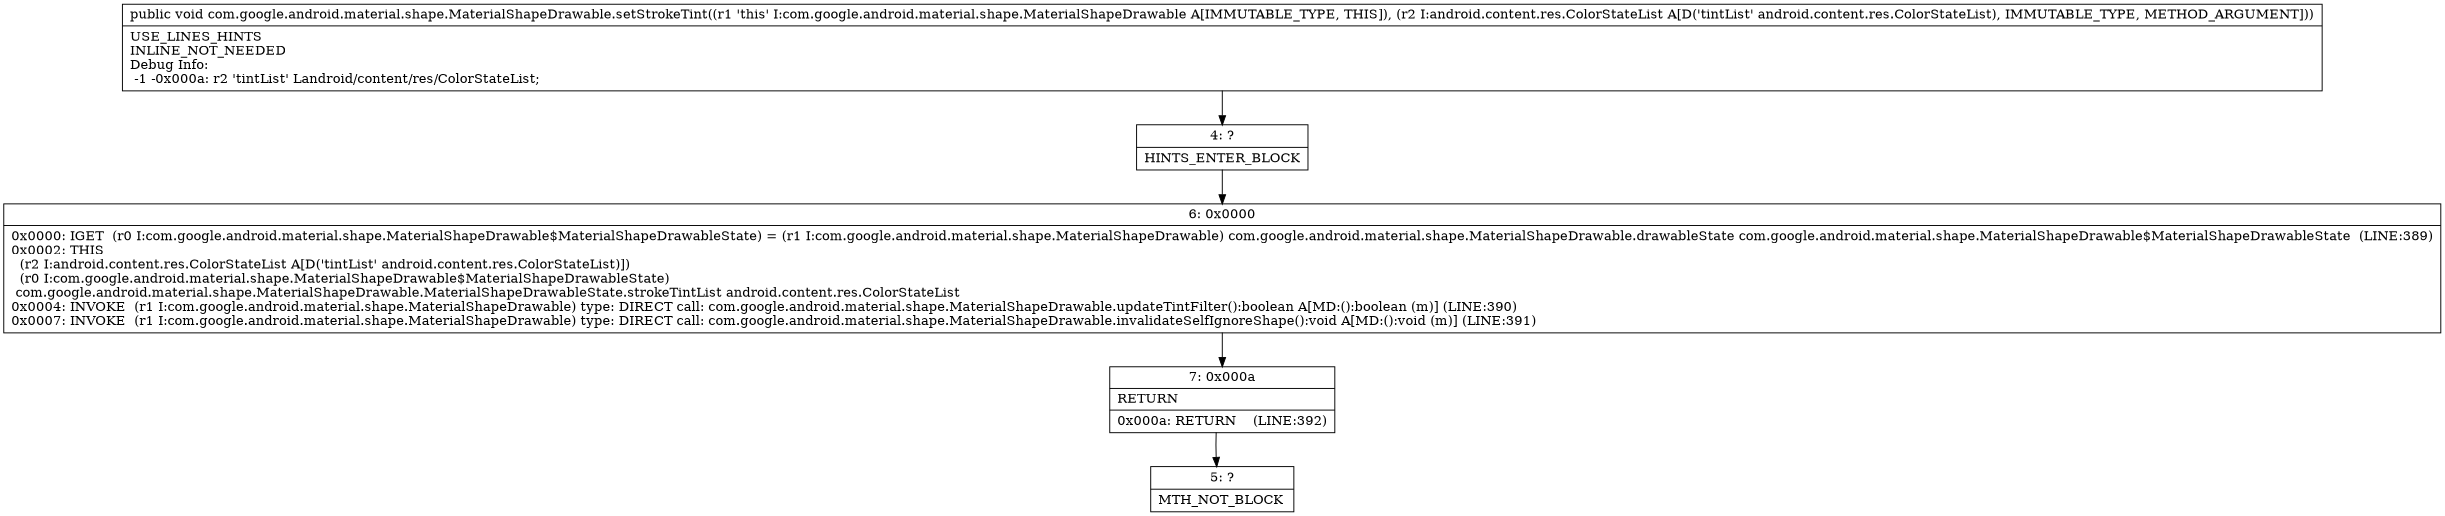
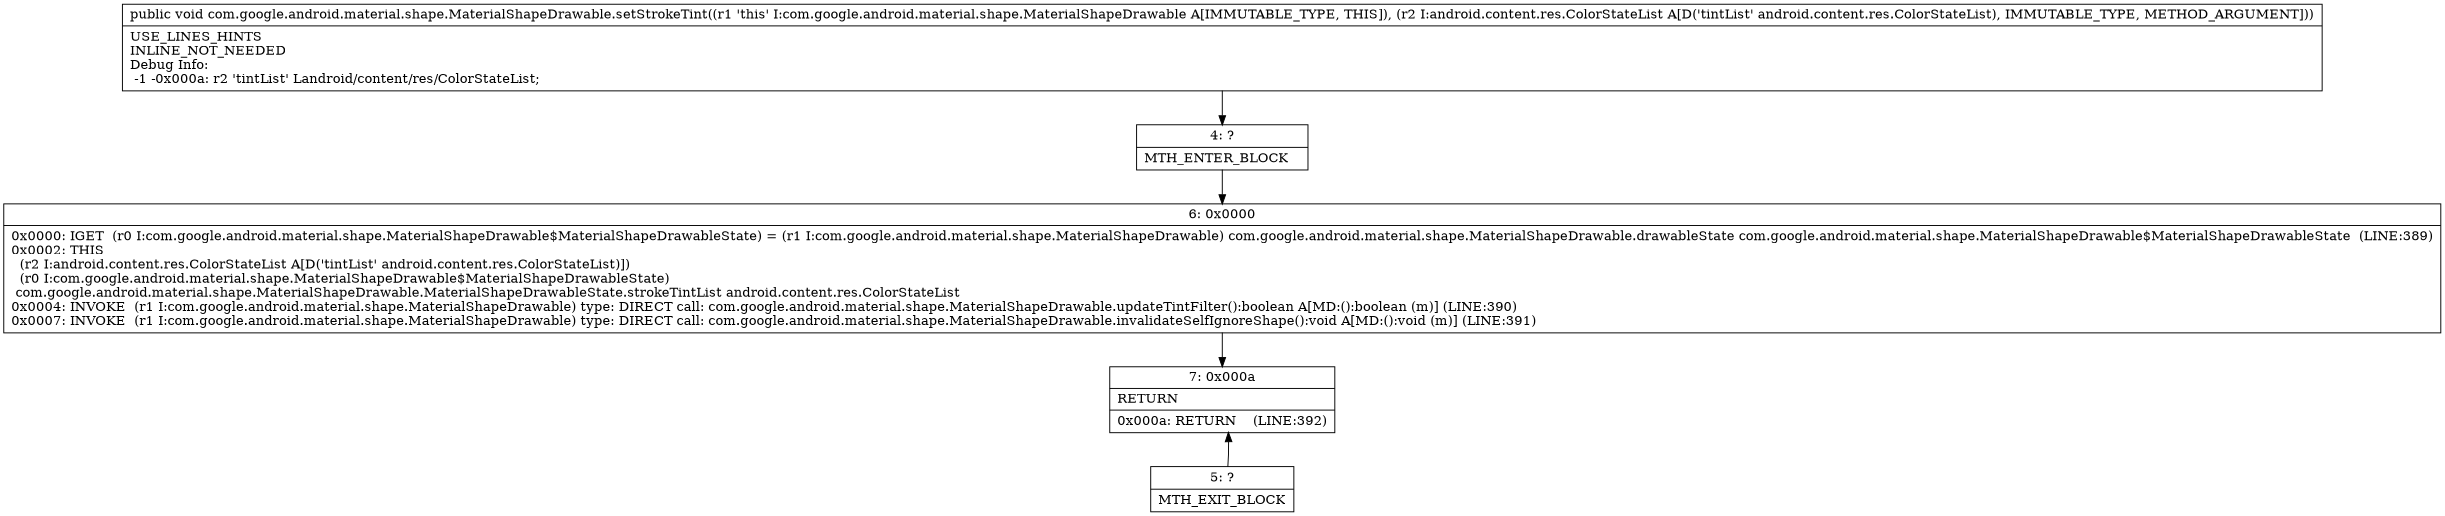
node "4: ?": text "HINTS_ENTER_BLOCK" -> "MTH_ENTER_BLOCK"
edge "7: 0x000a" -> "5: ?": reversed
node "5: ?": text "MTH_NOT_BLOCK" -> "MTH_EXIT_BLOCK"
